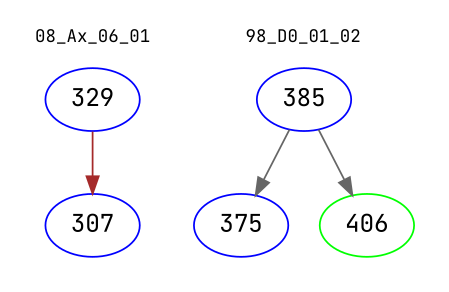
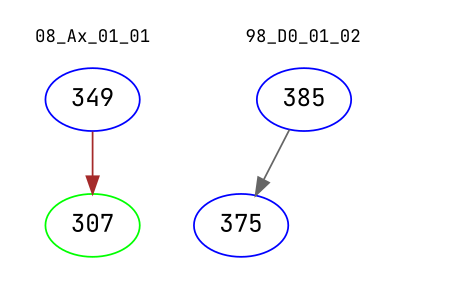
cluster "08_Ax_06_01": label "08_Ax_06_01" -> "08_Ax_01_01"
node "329": label "329" -> "349"
node "307": color blue -> green
node "406": removed
